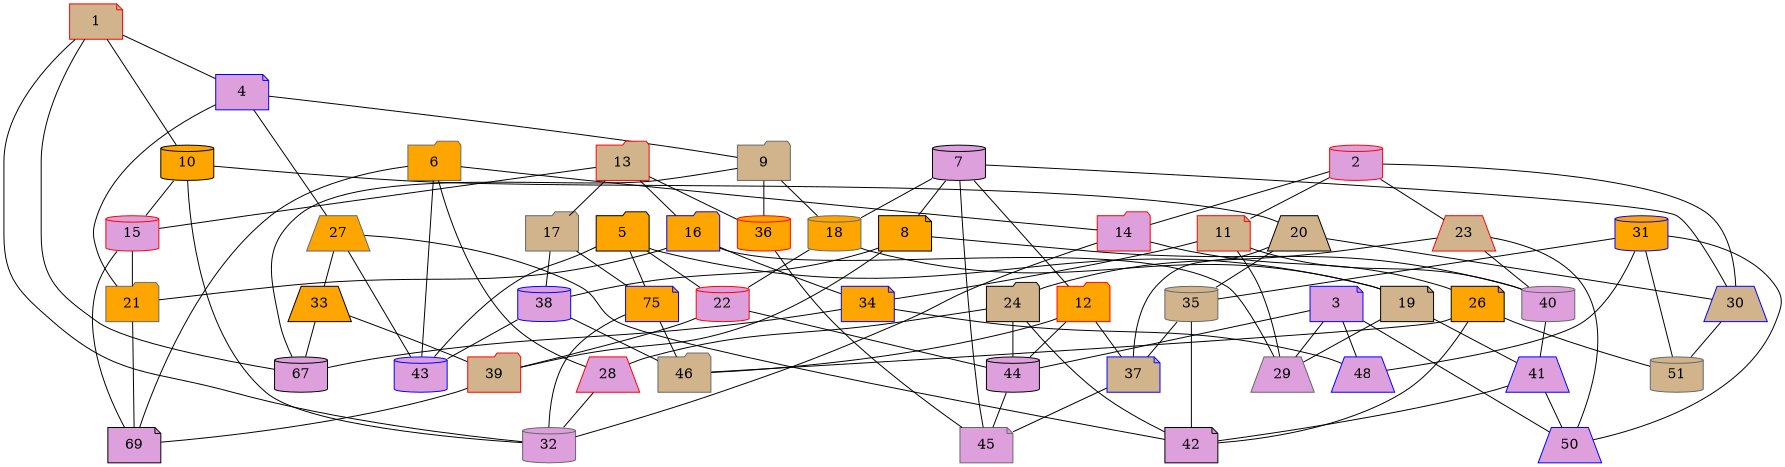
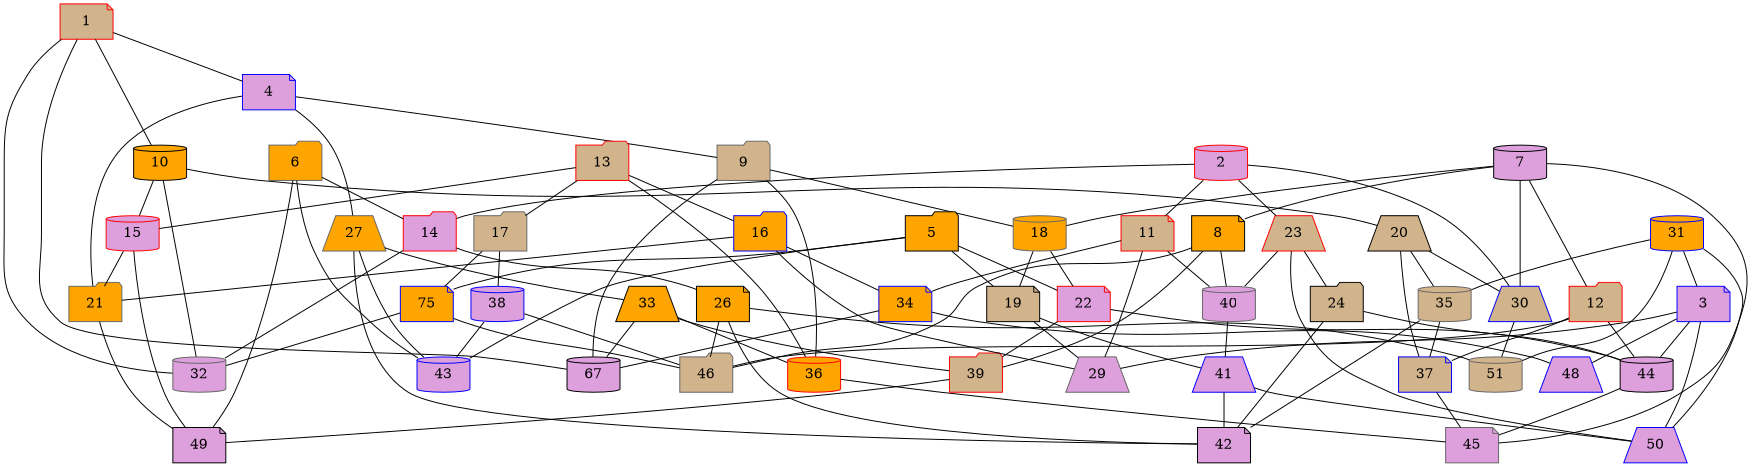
edge "8" -- "38": now "8" -- "46"
node "22": shape cylinder -> note
node "12": fillcolor orange -> tan
edge "31" -- "48": now "31" -- "3"
edge "33" -- "36": added
node "28": removed
node "69": label "69" -> "49"
